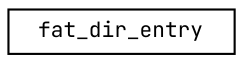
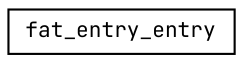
node "fat_dir_entry": label "fat_dir_entry" -> "fat_entry_entry"
